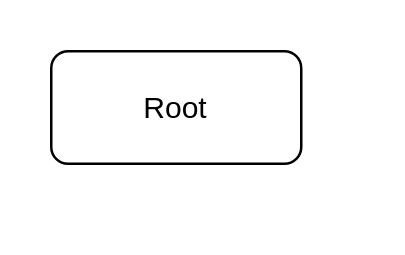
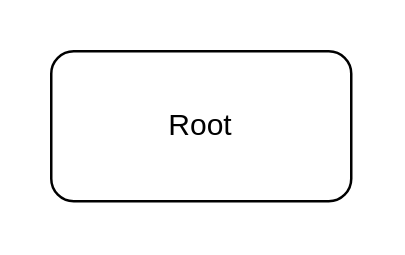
node "Root": size 250x113 -> 300x150
